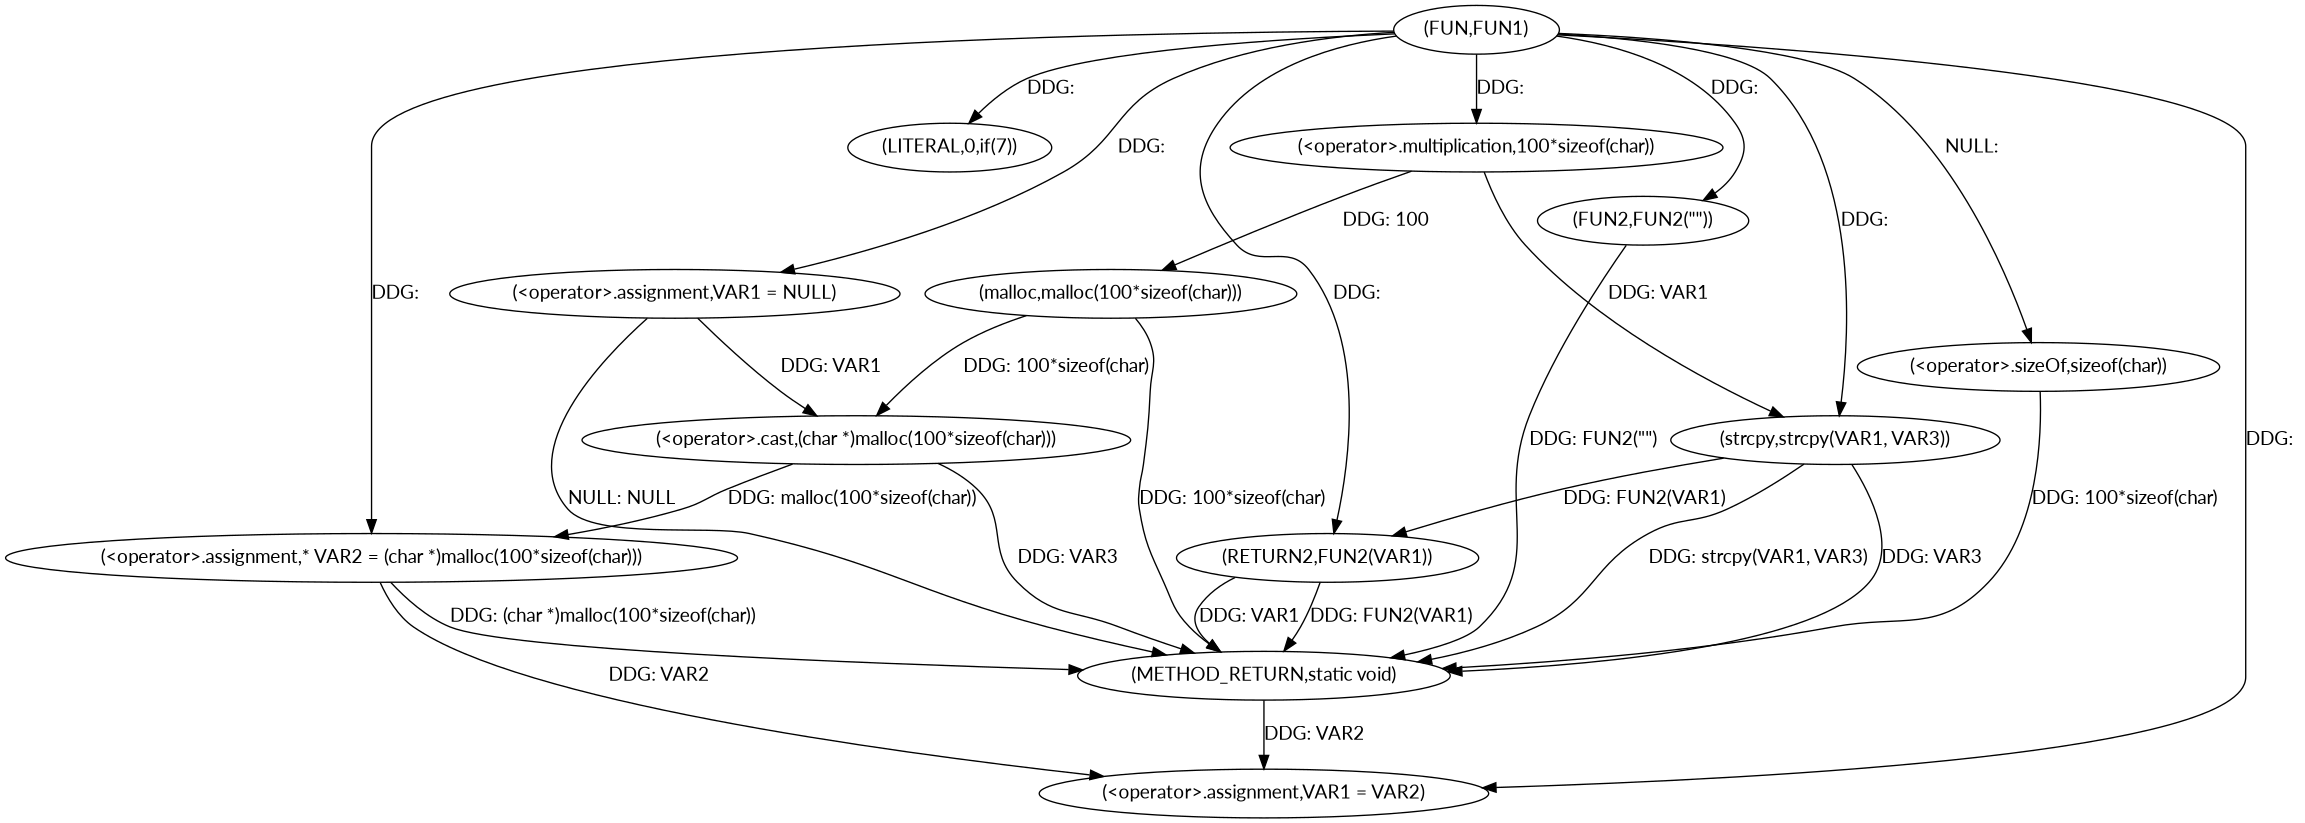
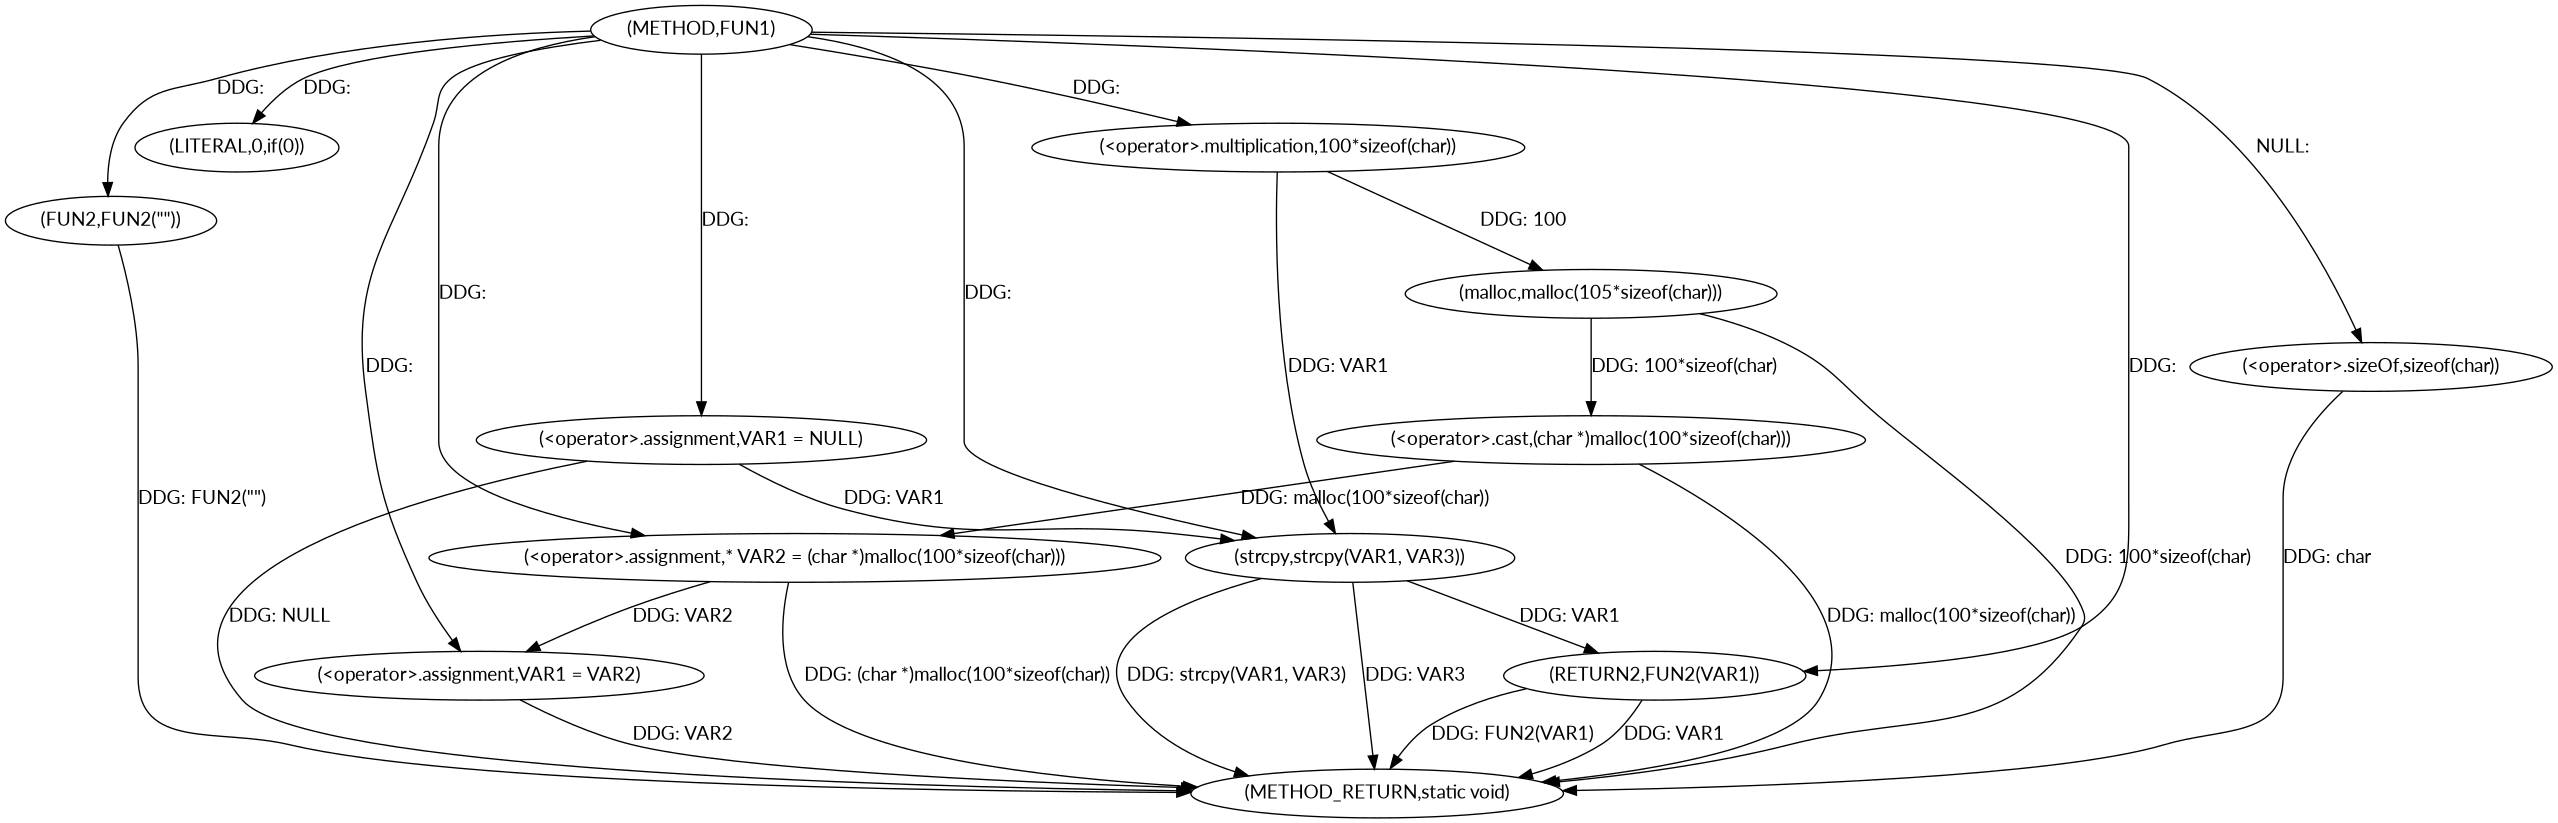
node "(FUN,FUN1)": label "(FUN,FUN1)" -> "(METHOD,FUN1)"
node "(LITERAL,0,if(7))": label "(LITERAL,0,if(7))" -> "(LITERAL,0,if(0))"
node "(malloc,malloc(100*sizeof(char)))": label "(malloc,malloc(100*sizeof(char)))" -> "(malloc,malloc(105*sizeof(char)))"
edge "(<operator>.assignment,VAR1 = NULL)" -> "(<operator>.cast,(char *)malloc(100*sizeof(char)))": now "(<operator>.assignment,VAR1 = NULL)" -> "(strcpy,strcpy(VAR1, VAR3))"
edge "(<operator>.assignment,VAR1 = NULL)" -> "(METHOD_RETURN,static void)": label "NULL: NULL" -> "DDG: NULL"
edge "(strcpy,strcpy(VAR1, VAR3))" -> "(RETURN2,FUN2(VAR1))": label "DDG: FUN2(VAR1)" -> "DDG: VAR1"
edge "(<operator>.sizeOf,sizeof(char))" -> "(METHOD_RETURN,static void)": label "DDG: 100*sizeof(char)" -> "DDG: char"
edge "(<operator>.cast,(char *)malloc(100*sizeof(char)))" -> "(METHOD_RETURN,static void)": label "DDG: VAR3" -> "DDG: malloc(100*sizeof(char))"
edge "(METHOD_RETURN,static void)" -> "(<operator>.assignment,VAR1 = VAR2)": reversed
